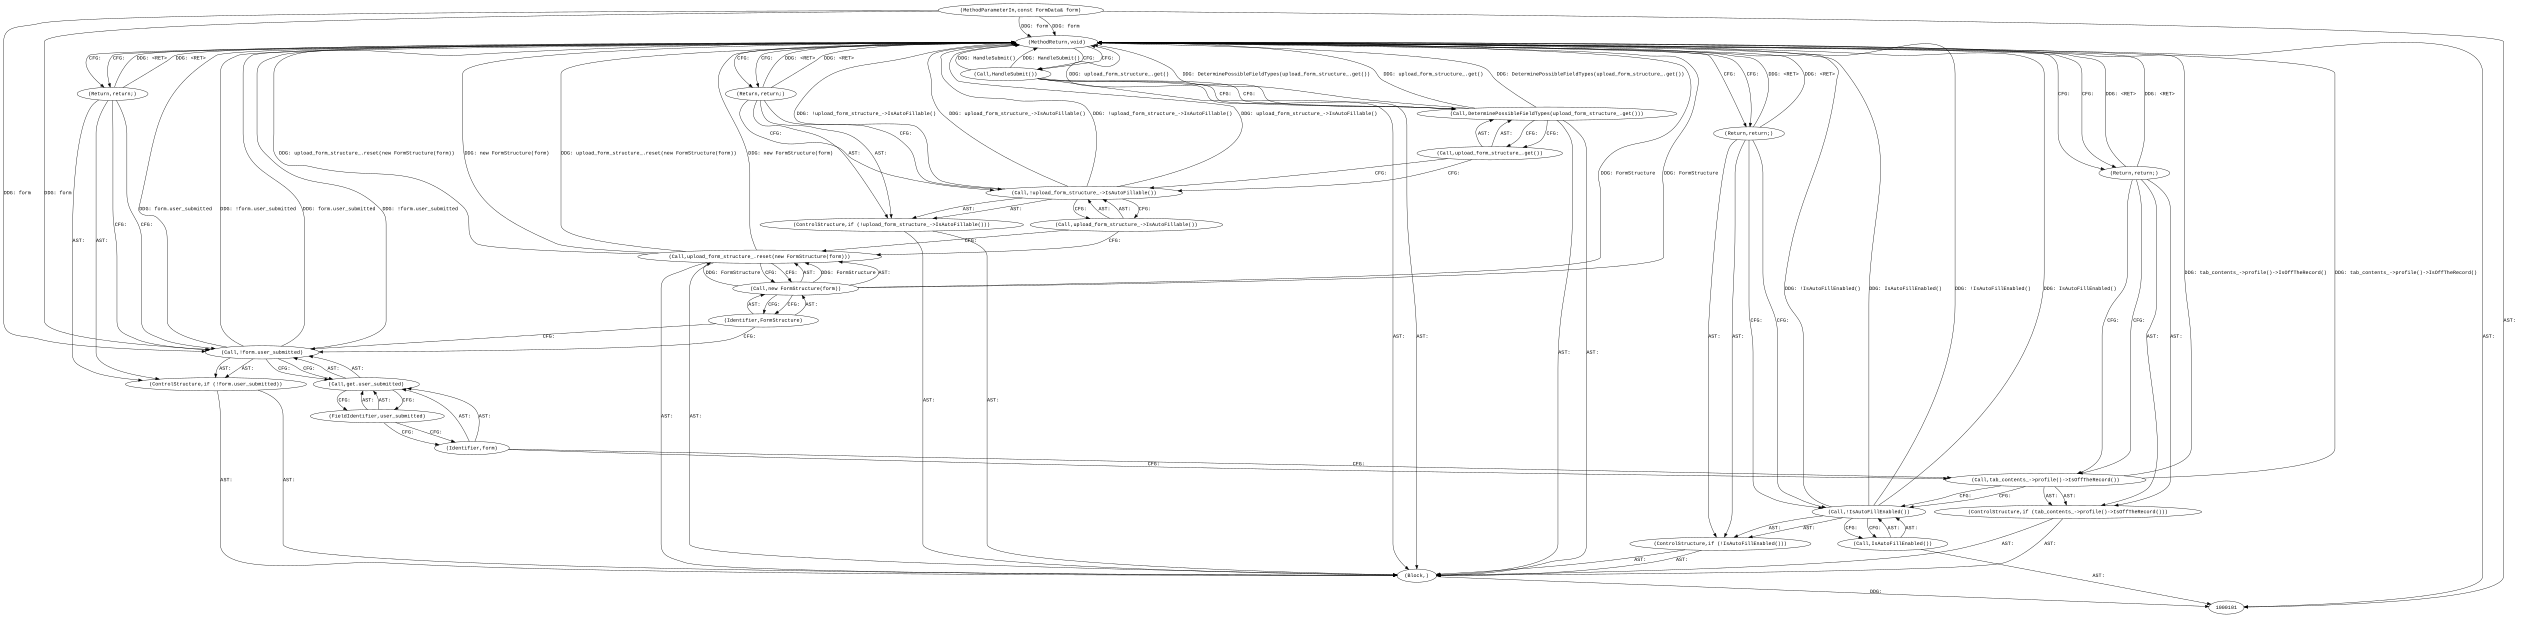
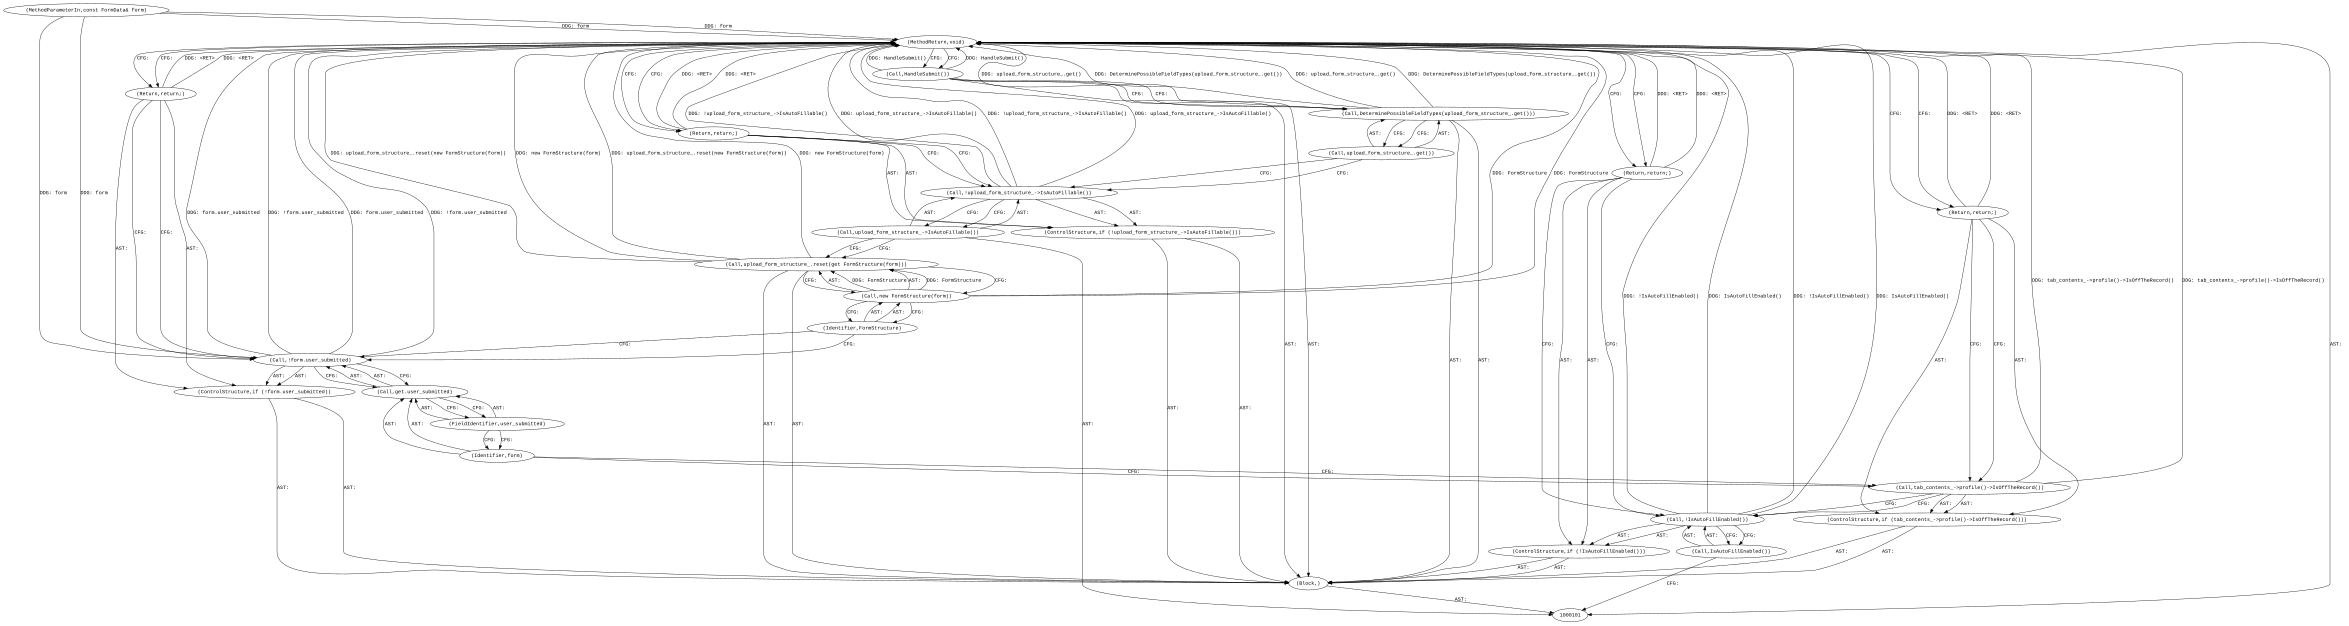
edge "(MethodParameterIn,const FormData& form)" -> "1000101": now "(Call,upload_form_structure_->IsAutoFillable())" -> "1000101"
node "(Call,upload_form_structure_.reset(new FormStructure(form)))": label "(Call,upload_form_structure_.reset(new FormStructure(form)))" -> "(Call,upload_form_structure_.reset(get FormStructure(form)))"
edge "(Call,IsAutoFillEnabled())" -> "1000101": label "AST: " -> "CFG: "
edge "(Block,)" -> "1000101": label "DDG: " -> "AST: "
